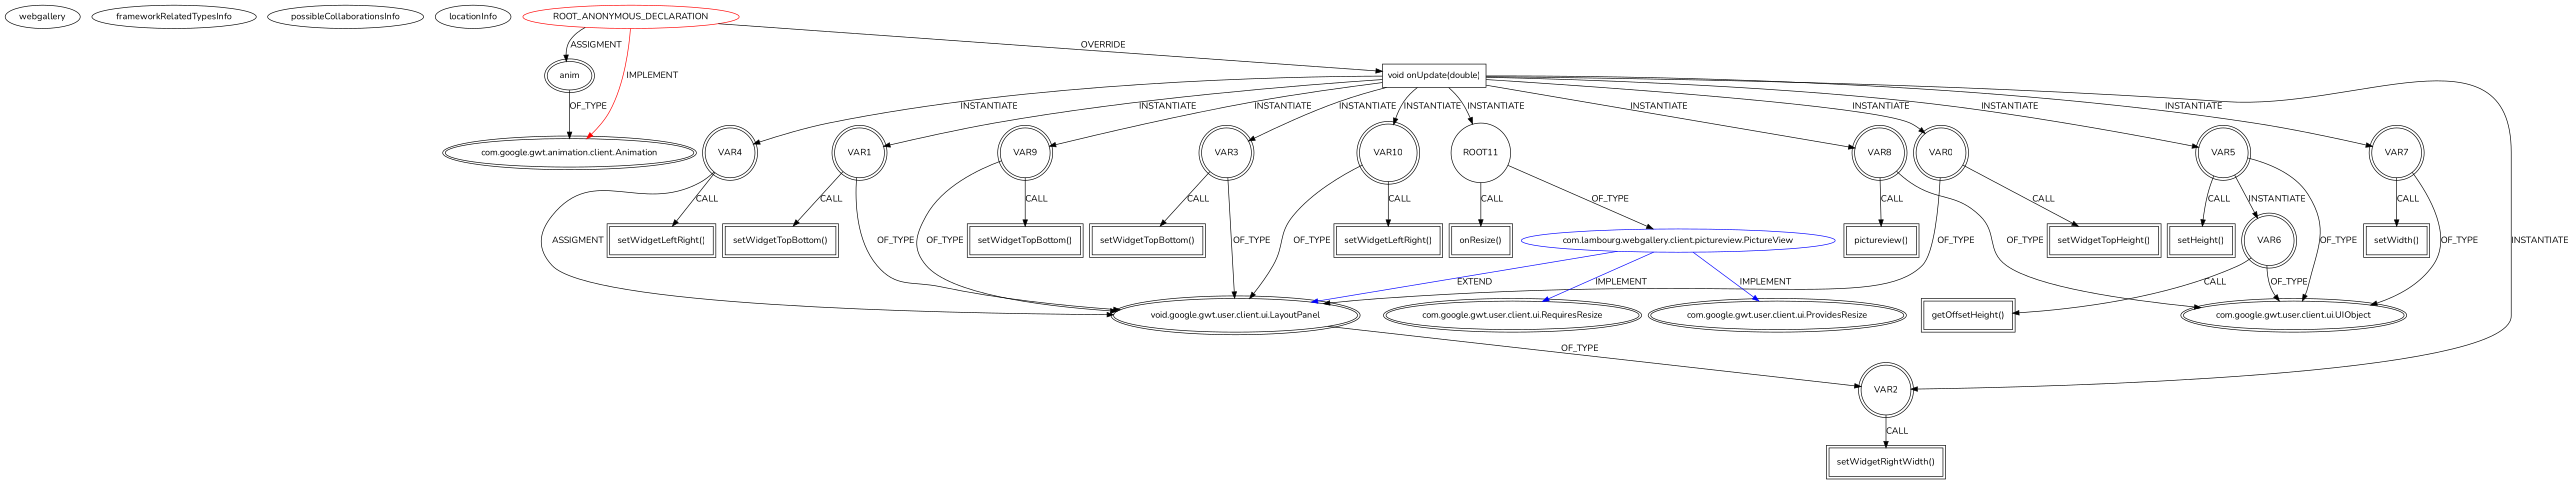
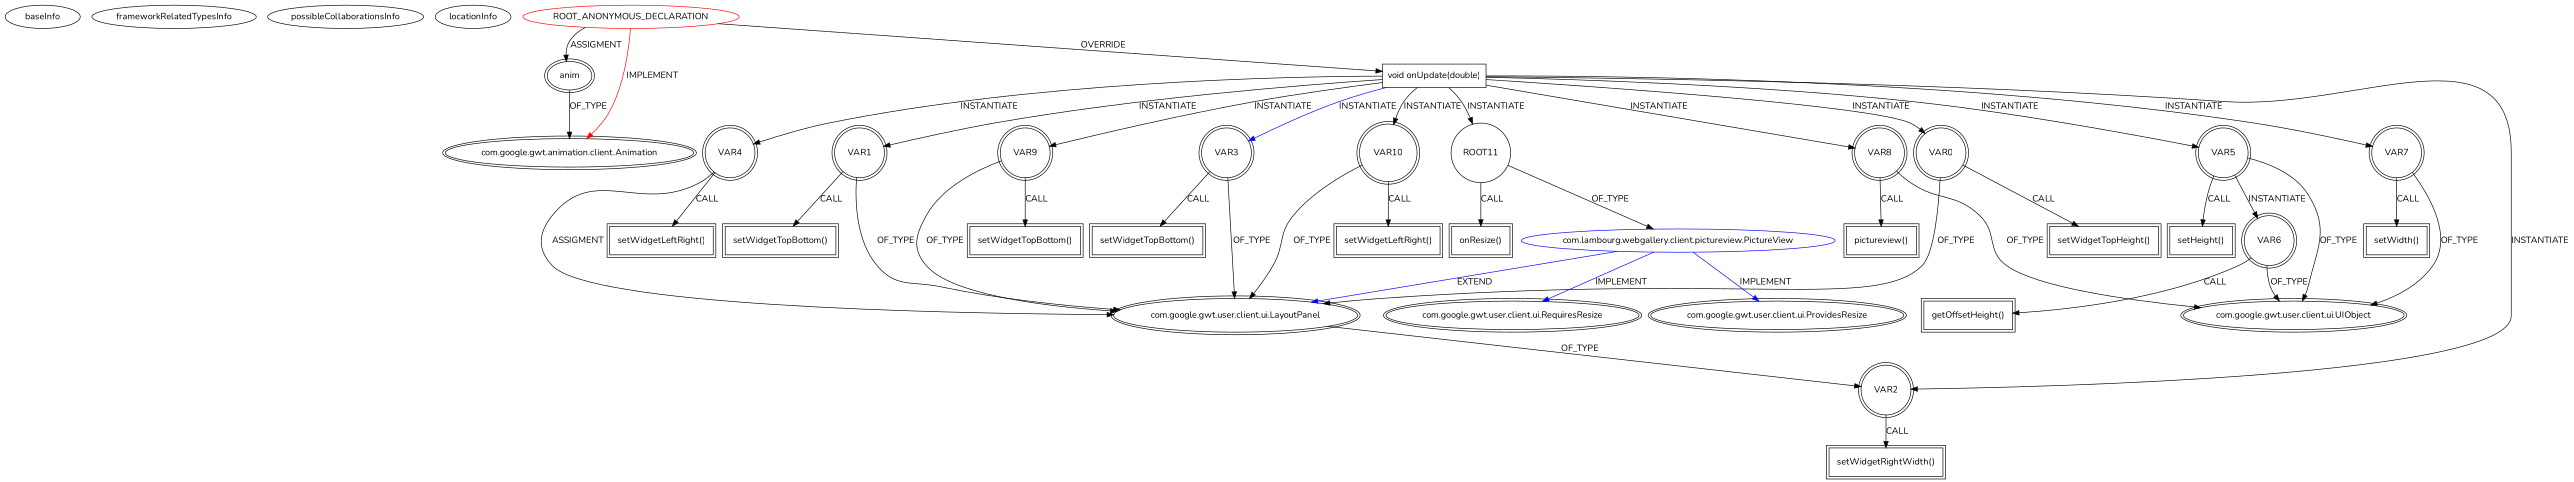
node "webgallery": label "webgallery" -> "baseInfo"
edge "void onUpdate(double)" -> "VAR3": color black -> blue
node "void.google.gwt.user.client.ui.LayoutPanel": label "void.google.gwt.user.client.ui.LayoutPanel" -> "com.google.gwt.user.client.ui.LayoutPanel"
